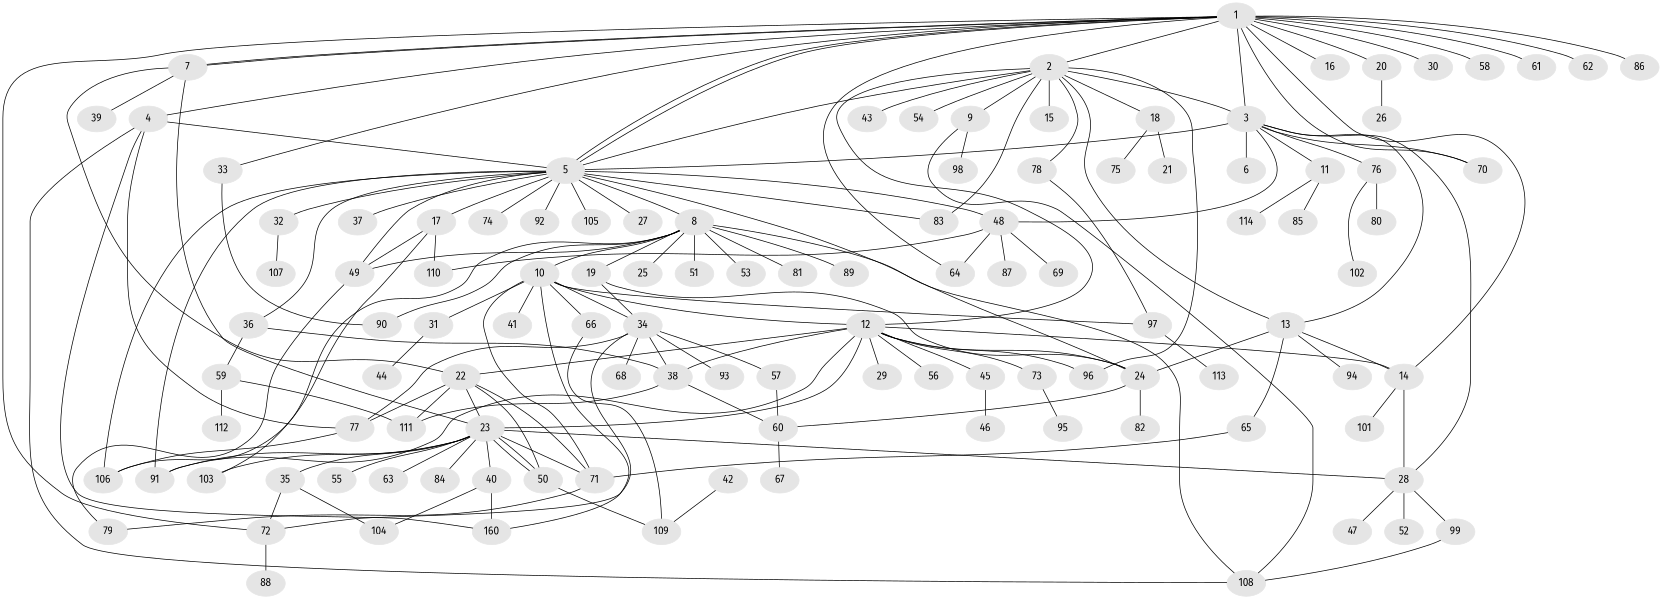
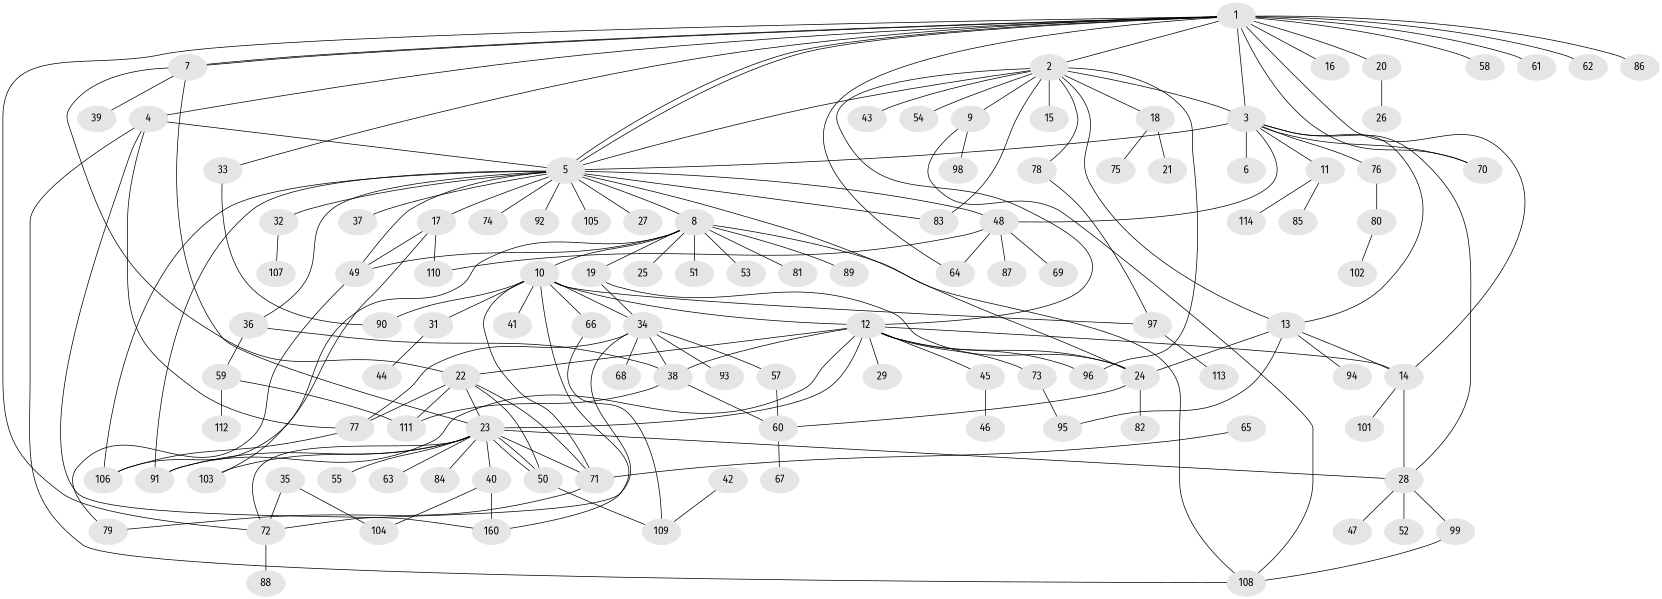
node "30": removed
edge "76" -- "102": now "80" -- "102"
edge "8" -- "90": now "10" -- "90"
node "56": removed
edge "13" -- "65": now "13" -- "95"
edge "23" -- "35": now "23" -- "72"
